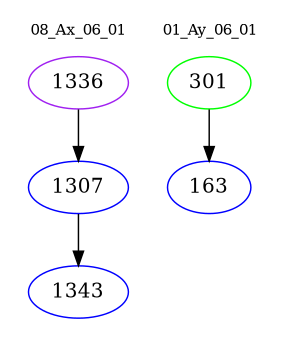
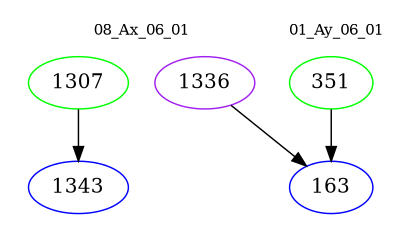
node "301": label "301" -> "351"
edge "1336" -> "1307": now "1336" -> "163"
node "1307": color blue -> green
